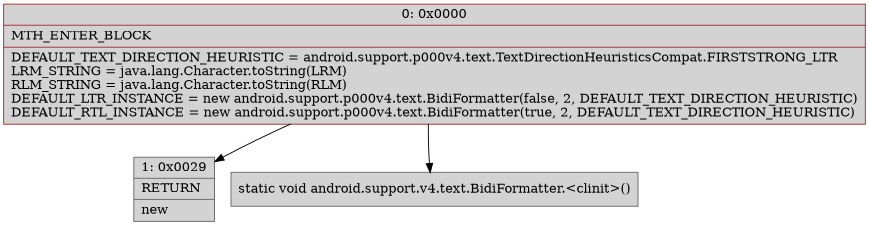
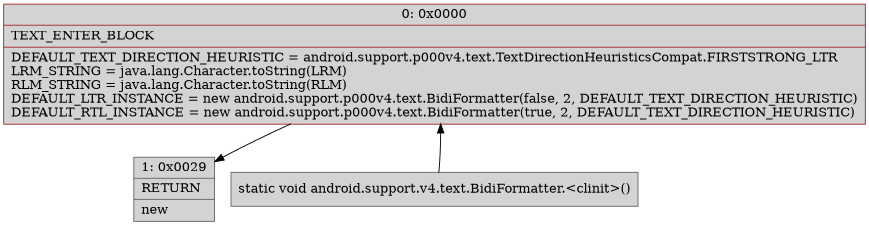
node "0: 0x0000": text "MTH_ENTER_BLOCK" -> "TEXT_ENTER_BLOCK"
edge "0: 0x0000" -> "static void android.support.v4.text.BidiFormatter.<clinit>()": reversed
